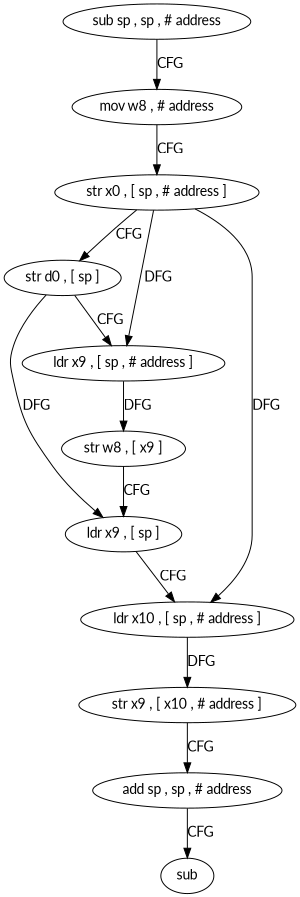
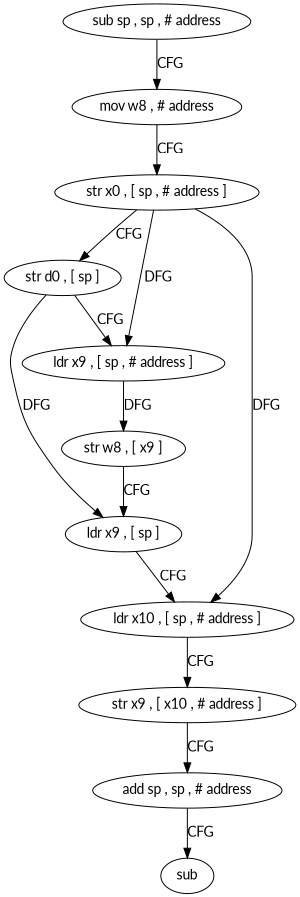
edge "ldr x10 , [ sp , # address ]" -> "str x9 , [ x10 , # address ]": label "DFG" -> "CFG"
